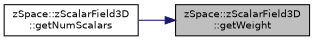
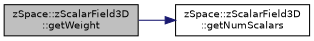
edge "zSpace::zScalarField3D ::getNumScalars" -> "zSpace::zScalarField3D ::getWeight": reversed
